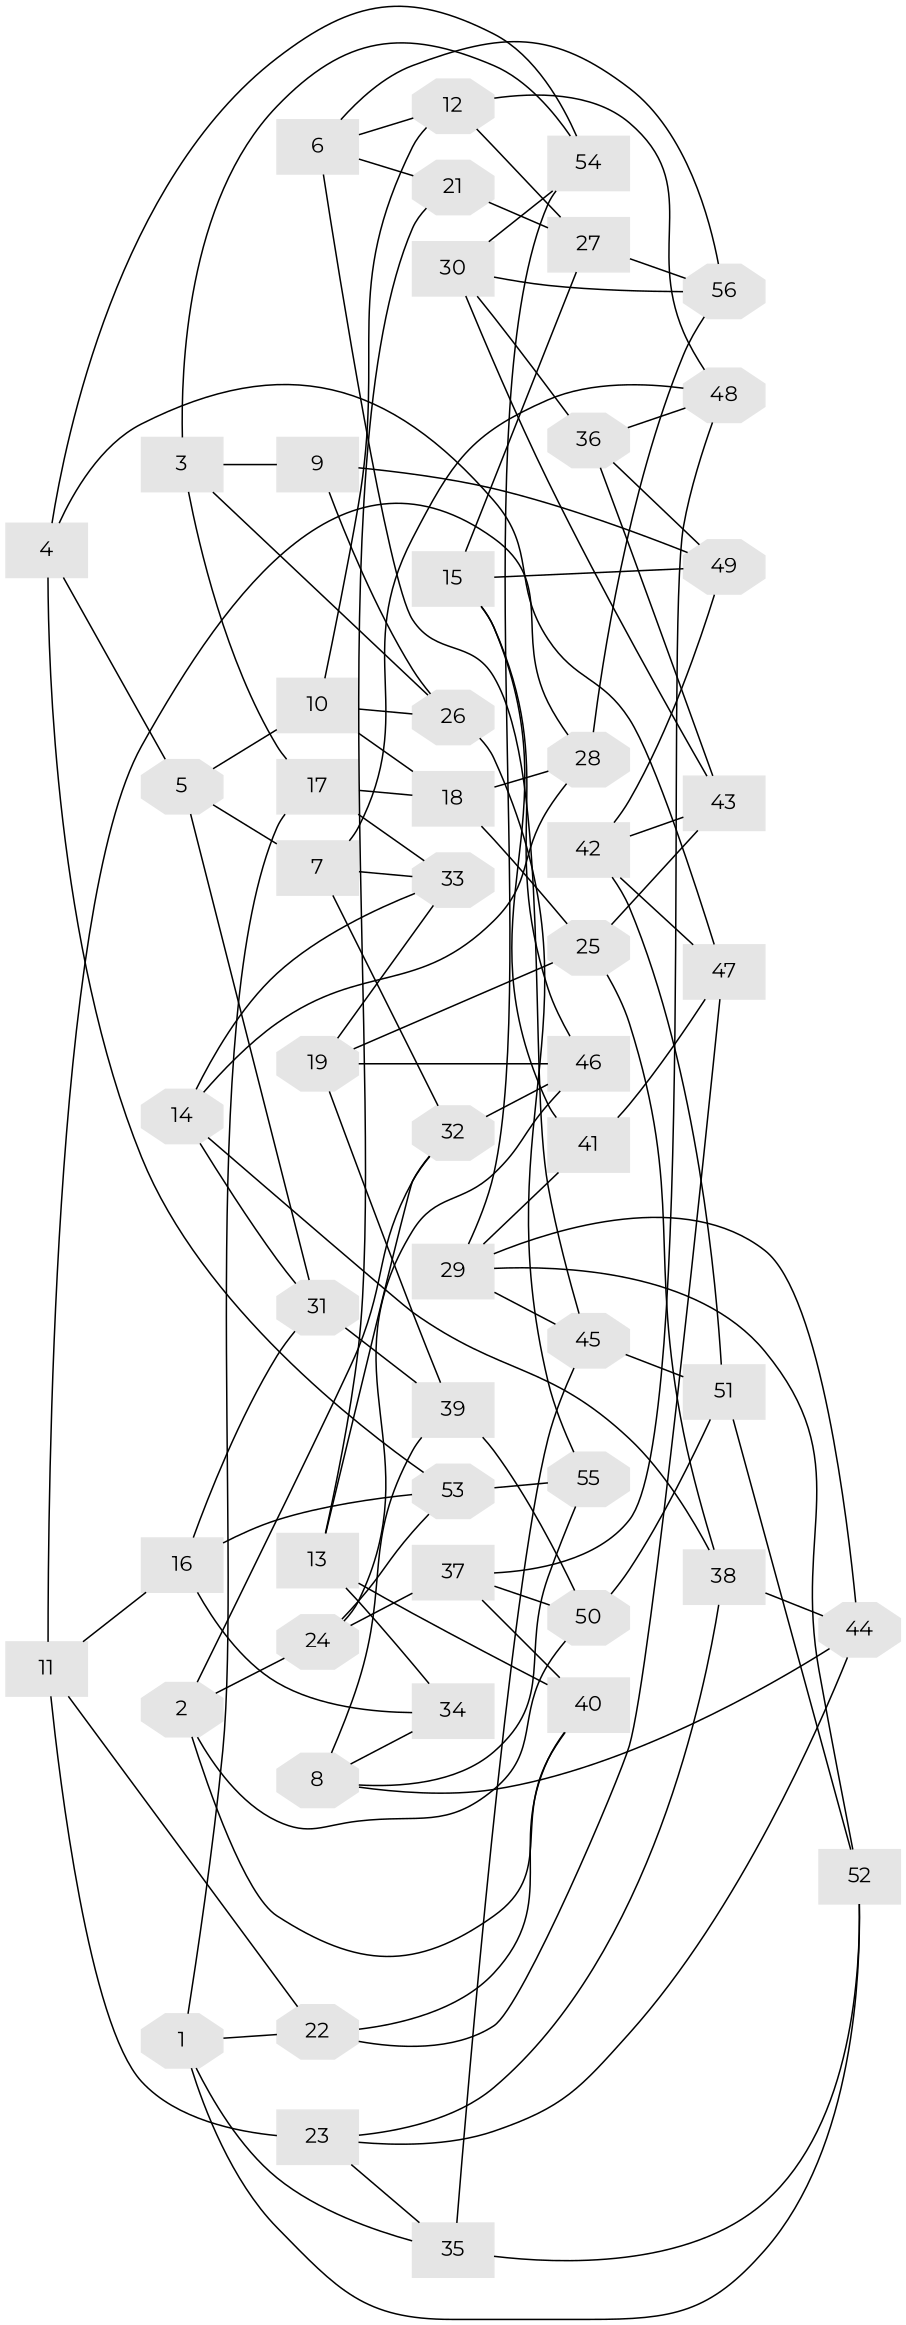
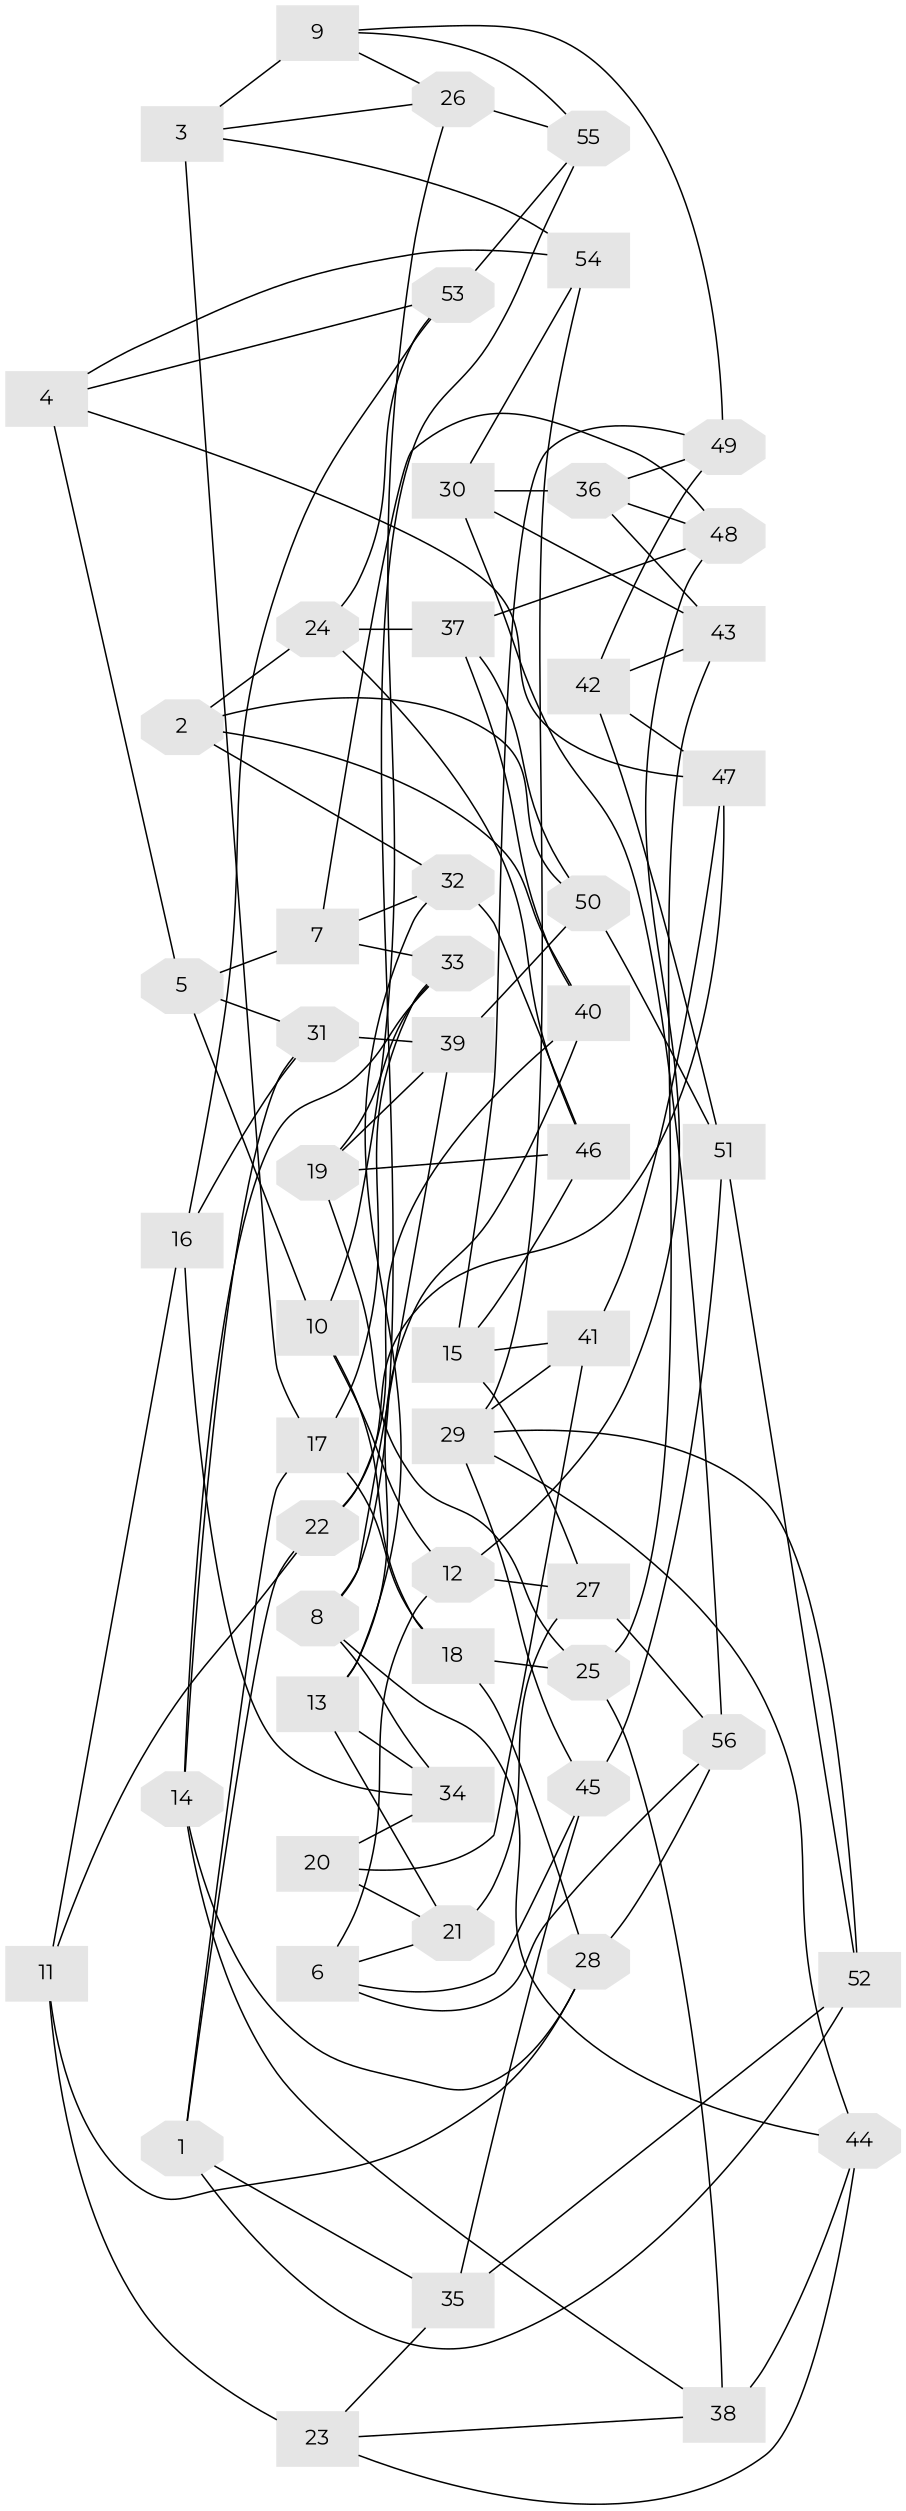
edge "9" -- "55": added
node "20": added
